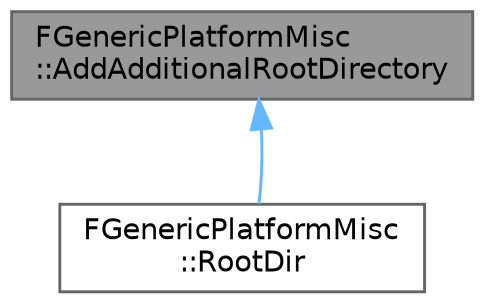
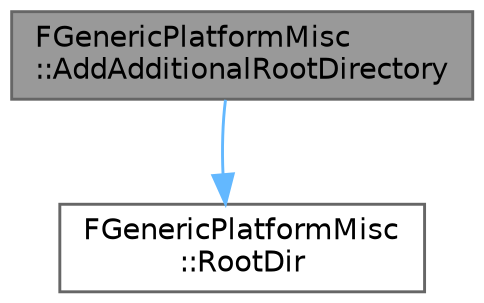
edge "FGenericPlatformMisc ::RootDir" -> "FGenericPlatformMisc ::AddAdditionalRootDirectory": reversed
